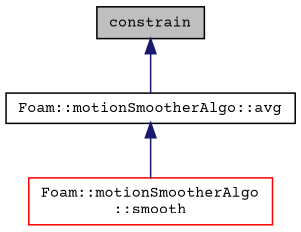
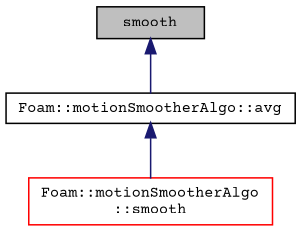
node "constrain": label "constrain" -> "smooth"
